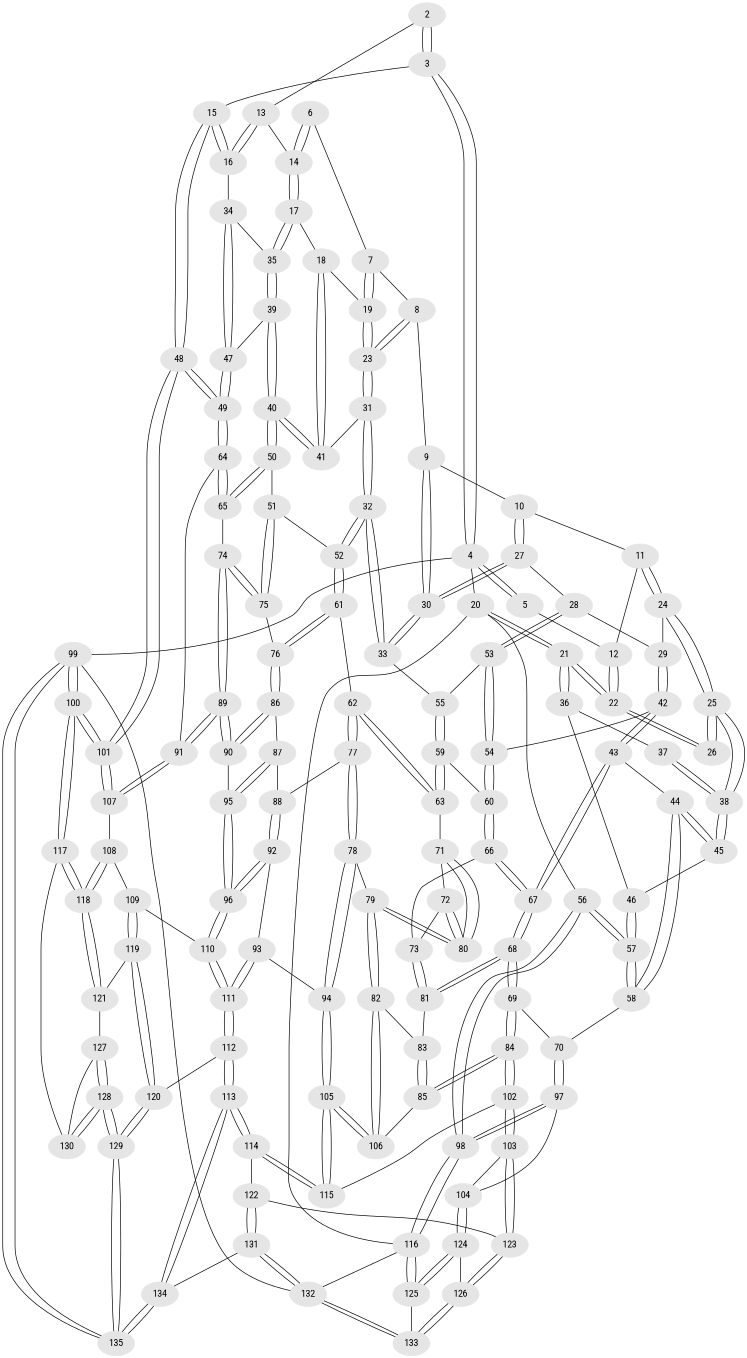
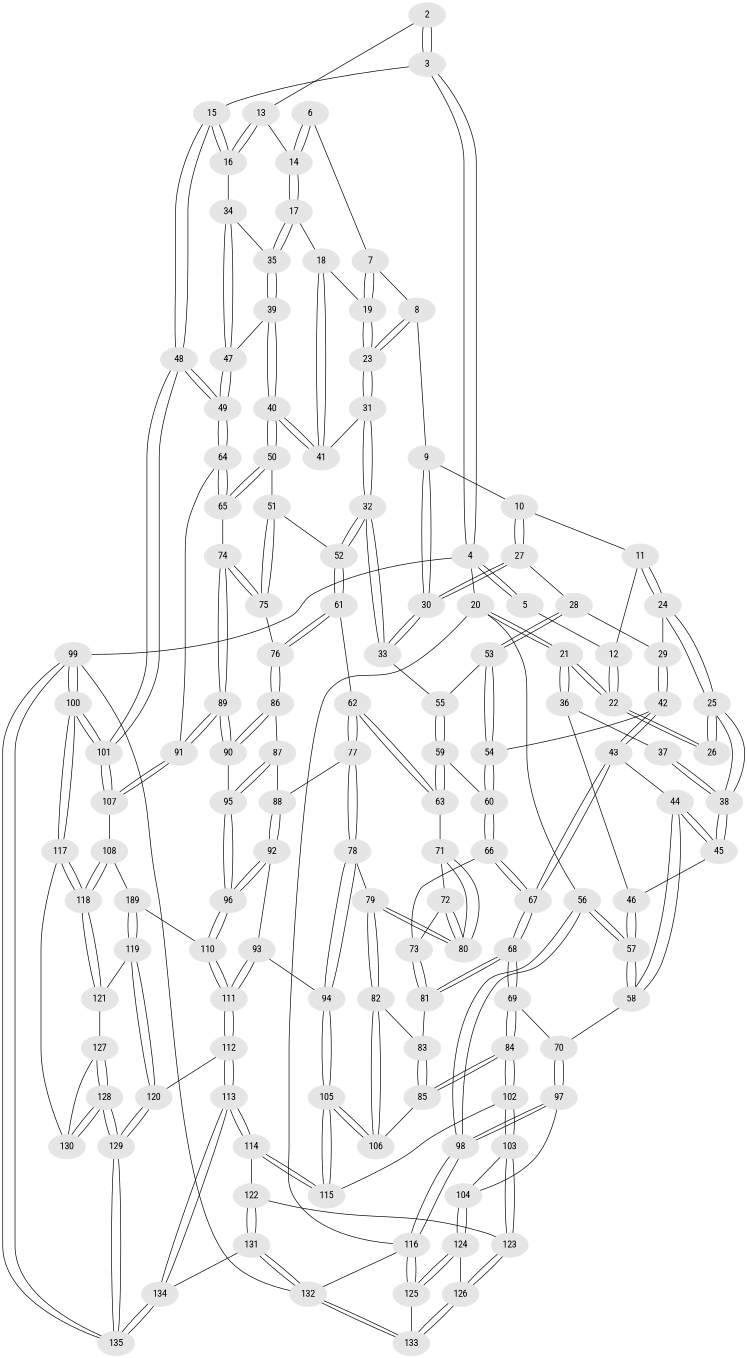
node "109": label "109" -> "189"
